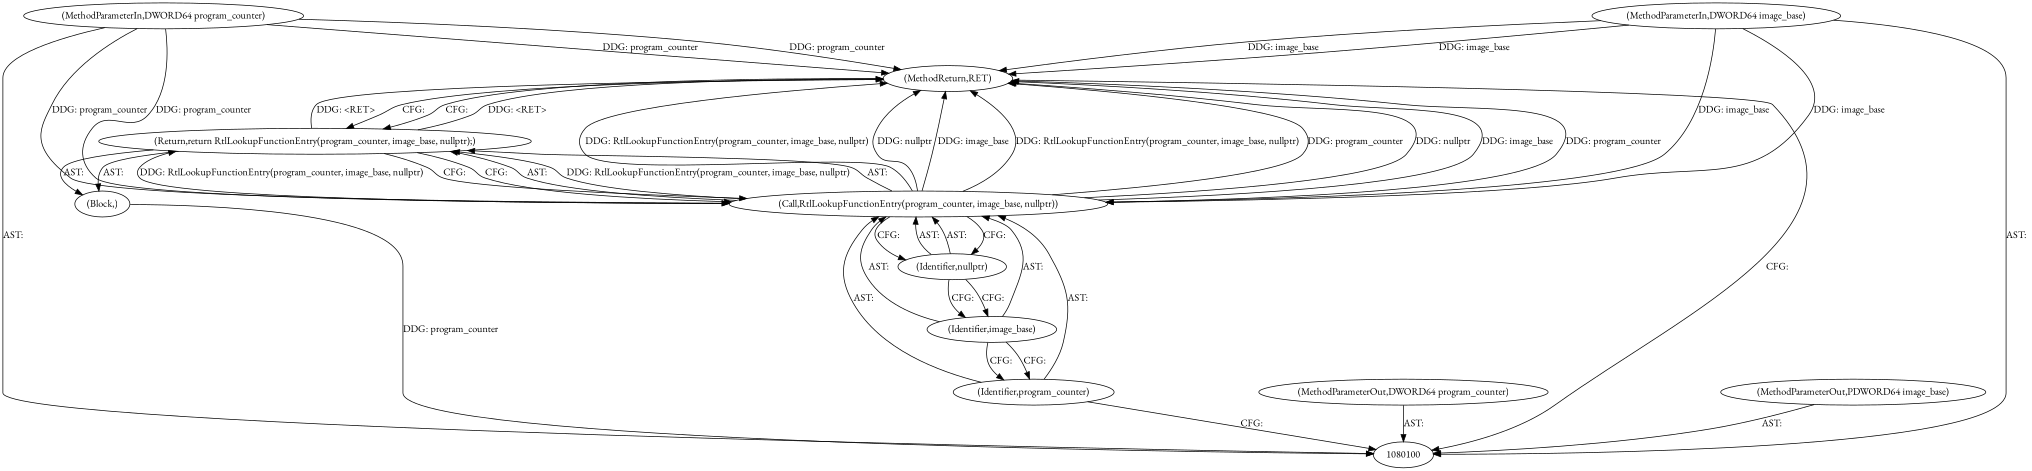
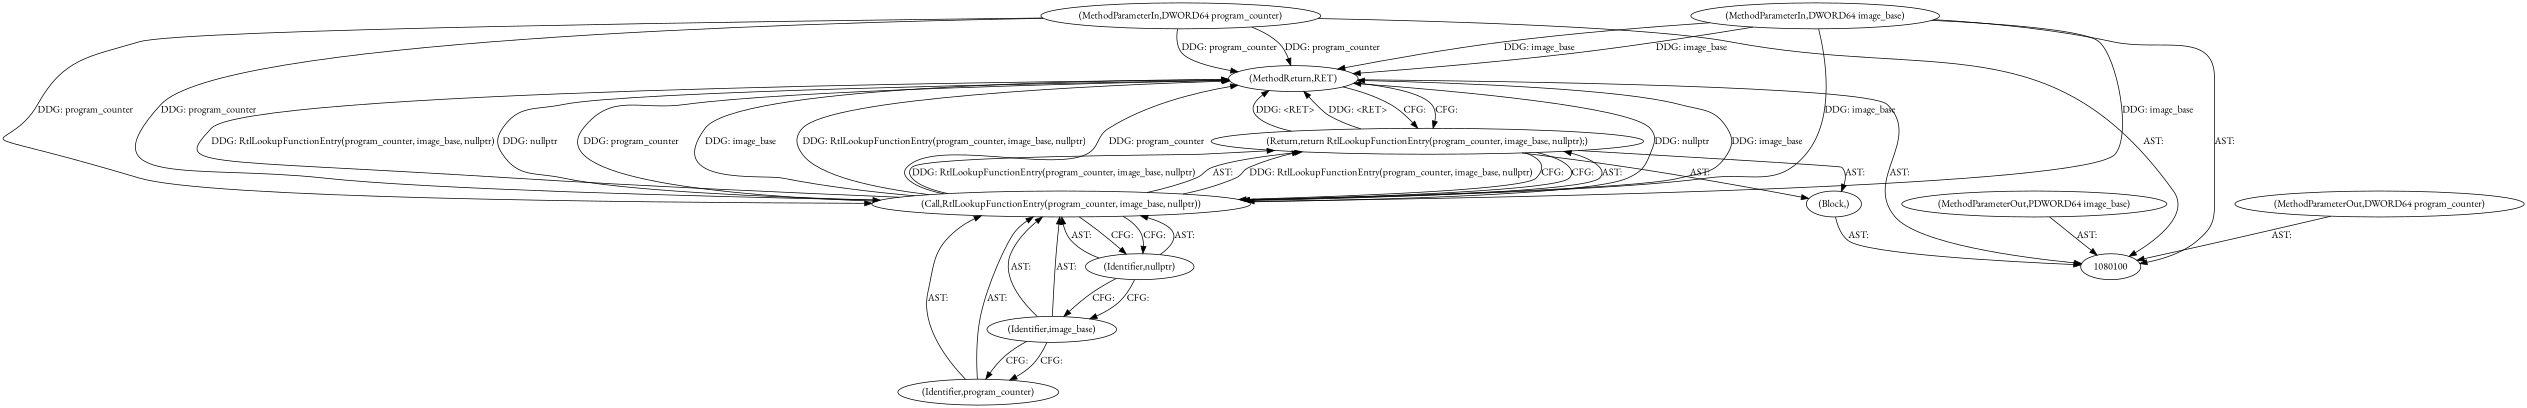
edge "(MethodReturn,RET)" -> "1080100": label "CFG: " -> "AST: "
edge "(Block,)" -> "1080100": label "DDG: program_counter" -> "AST: "
edge "(Identifier,program_counter)" -> "1080100": removed, label "CFG:"
